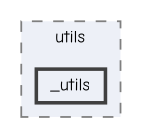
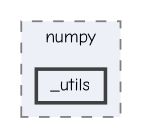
cluster "utils": label "utils" -> "numpy"
